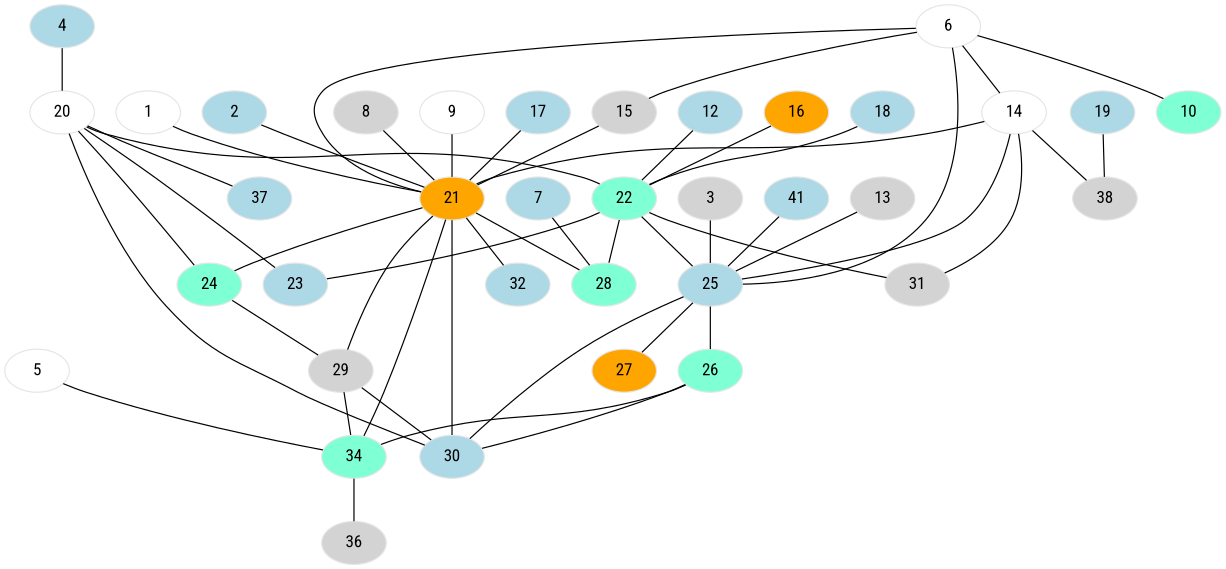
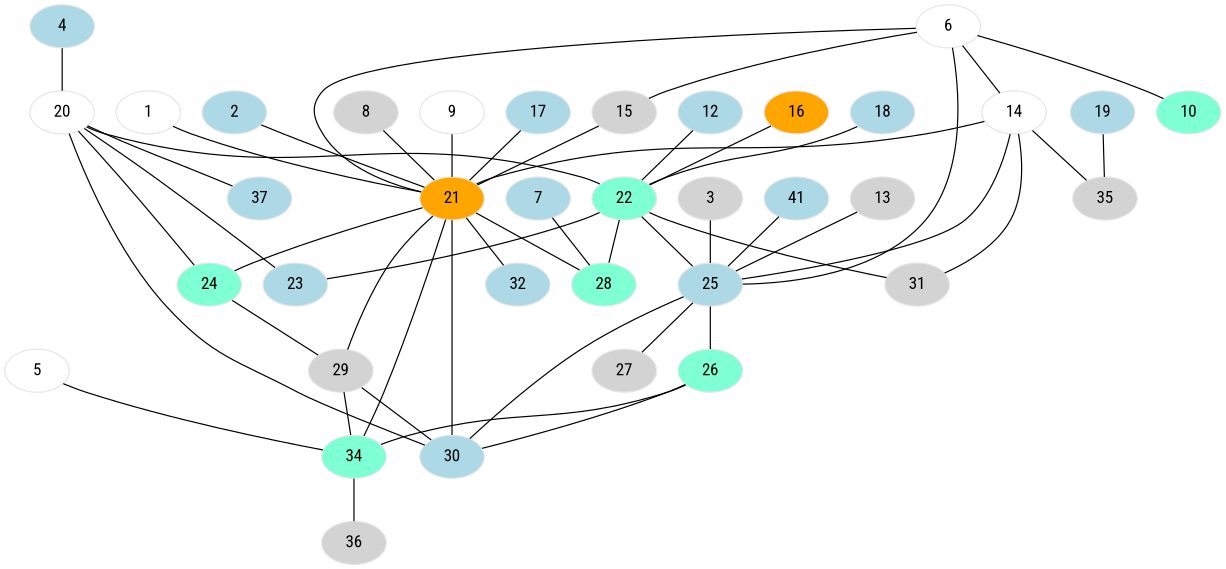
node "38": label "38" -> "35"
node "27": fillcolor orange -> lightgrey
